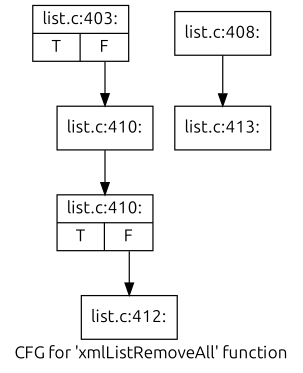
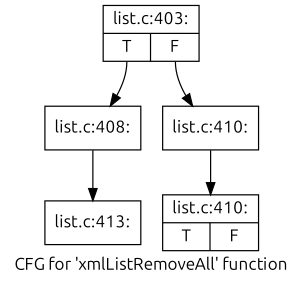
edge "list.c:403:" -> "list.c:408:": added
node "list.c:412:": removed
